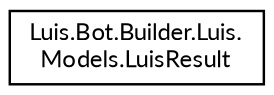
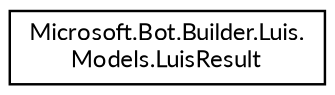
node "Luis.Bot.Builder.Luis. Models.LuisResult": label "Luis.Bot.Builder.Luis. Models.LuisResult" -> "Microsoft.Bot.Builder.Luis. Models.LuisResult"
